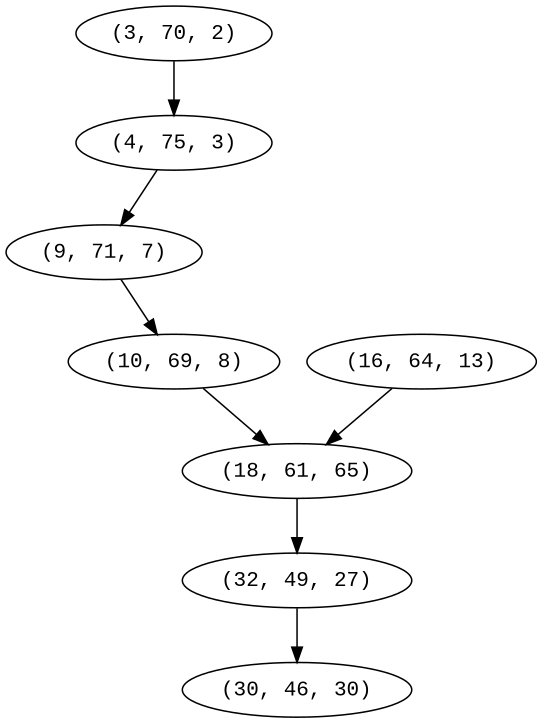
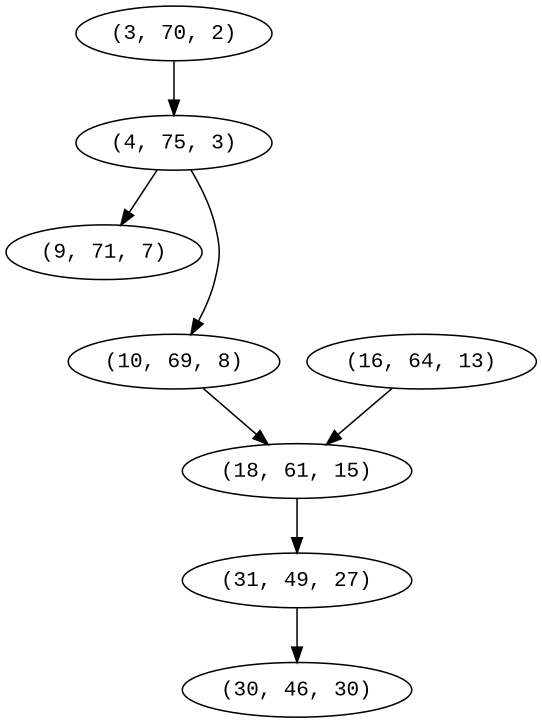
edge "(9, 71, 7)" -> "(10, 69, 8)": now "(4, 75, 3)" -> "(10, 69, 8)"
node "(18, 61, 65)": label "(18, 61, 65)" -> "(18, 61, 15)"
node "(32, 49, 27)": label "(32, 49, 27)" -> "(31, 49, 27)"
